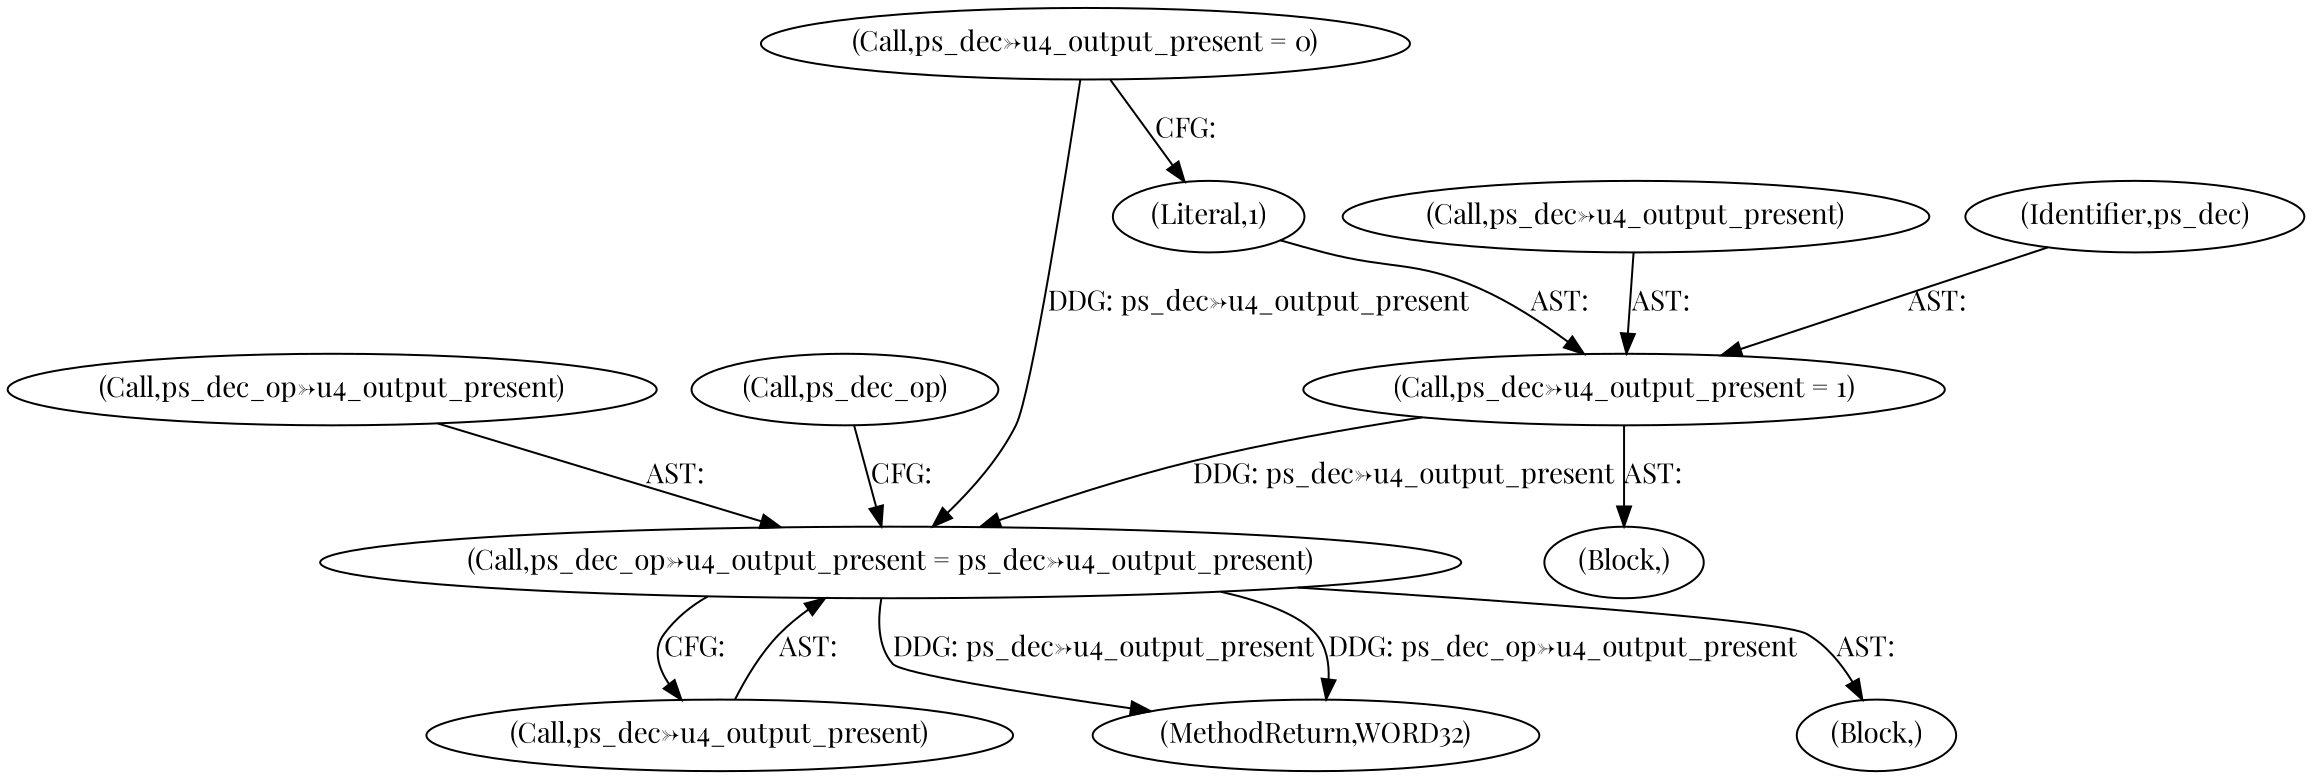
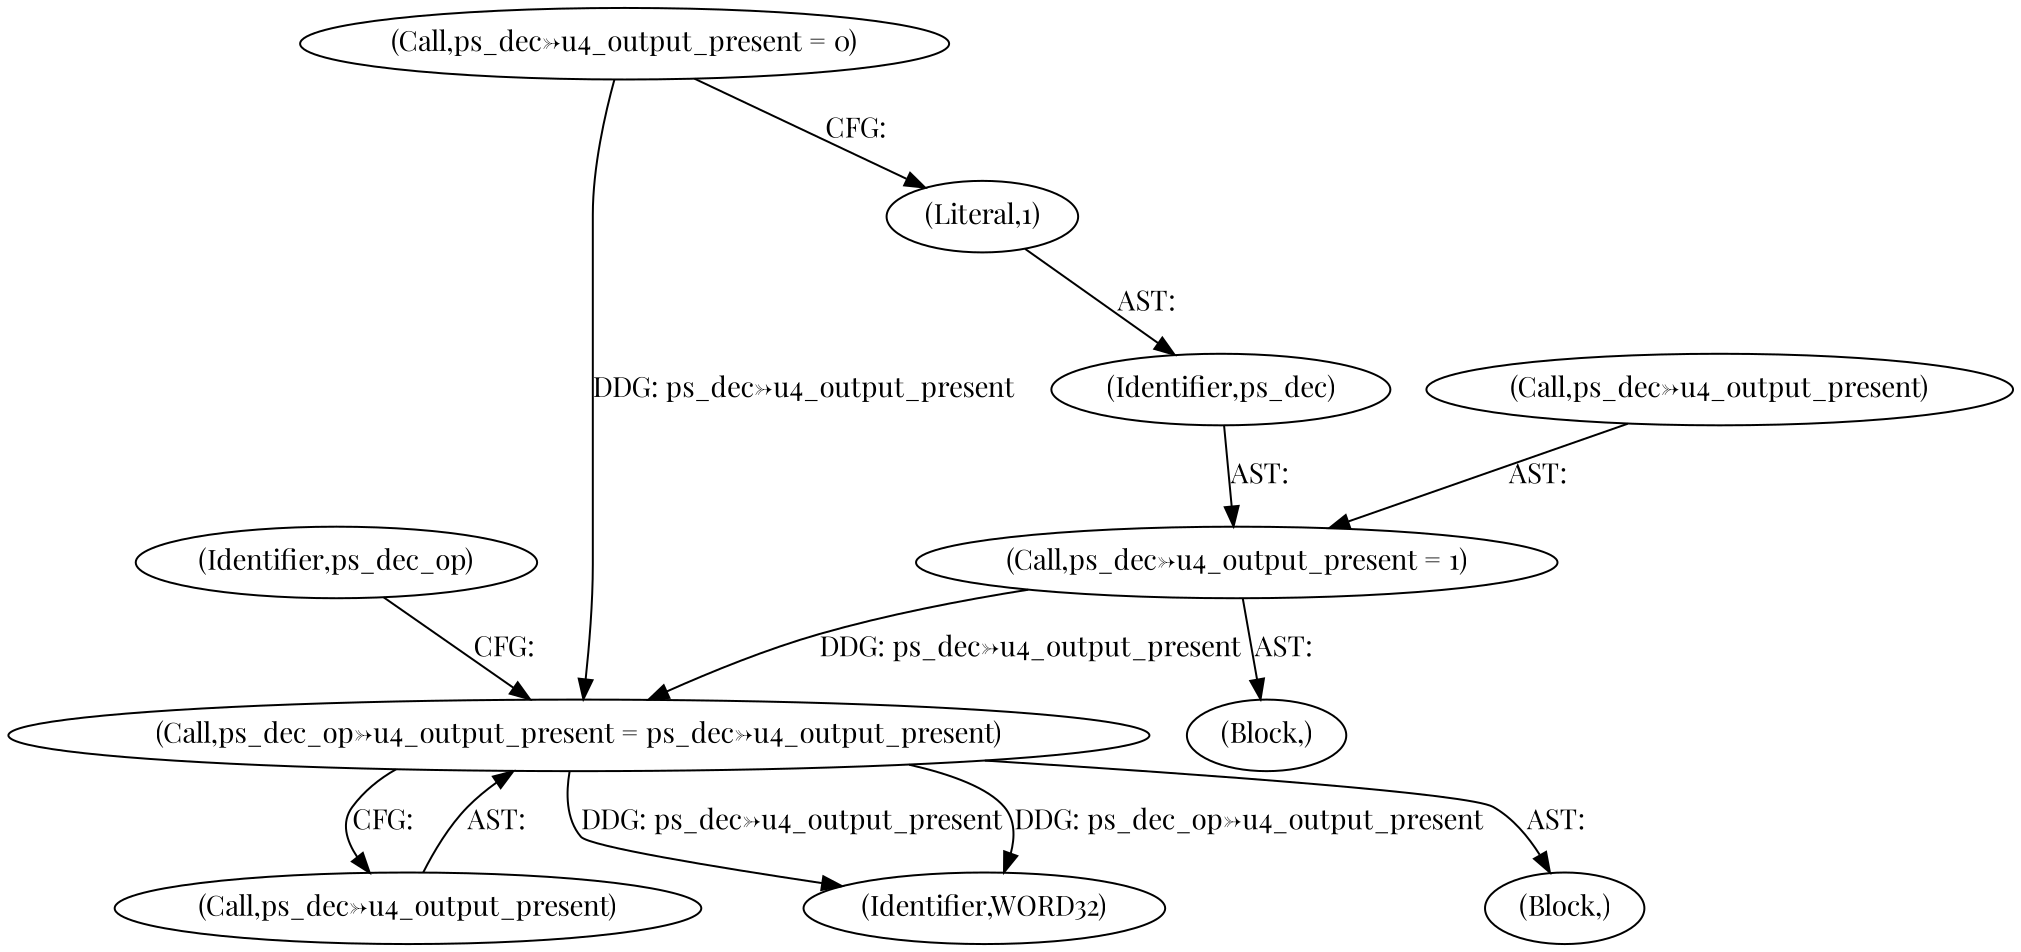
edge "(Literal,1)" -> "(Call,ps_dec->u4_output_present = 1)": now "(Literal,1)" -> "(Identifier,ps_dec)"
node "(Call,ps_dec_op->u4_output_present)": removed
node "(Call,ps_dec_op)": label "(Call,ps_dec_op)" -> "(Identifier,ps_dec_op)"
node "(MethodReturn,WORD32)": label "(MethodReturn,WORD32)" -> "(Identifier,WORD32)"
